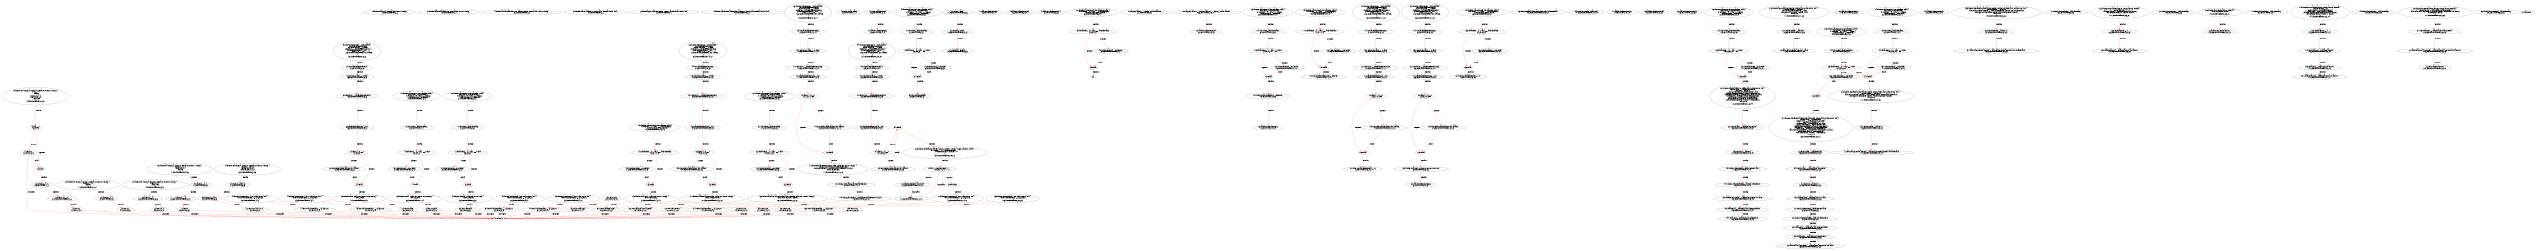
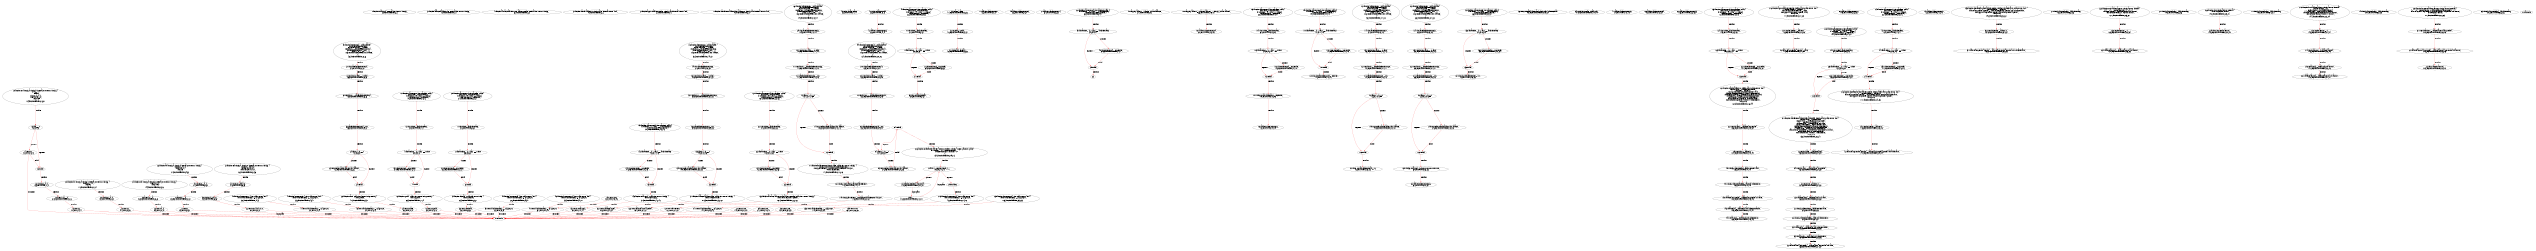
edge "225_ if_startTime + (5 * 1 days) == _vtime 1515-if-226-227" -> "244_ end_if": now "225_ if_startTime + (5 * 1 days) == _vtime 1515-if-226-227" -> "225_ end_if"
edge "204_ if_now % 15 == 0 1371-if-205-207" -> "204_ end_if": reversed
edge "158_ return _balances[owner]; 1026-return-159-159" -> "0_ exit_node": added, label "return_exit"
